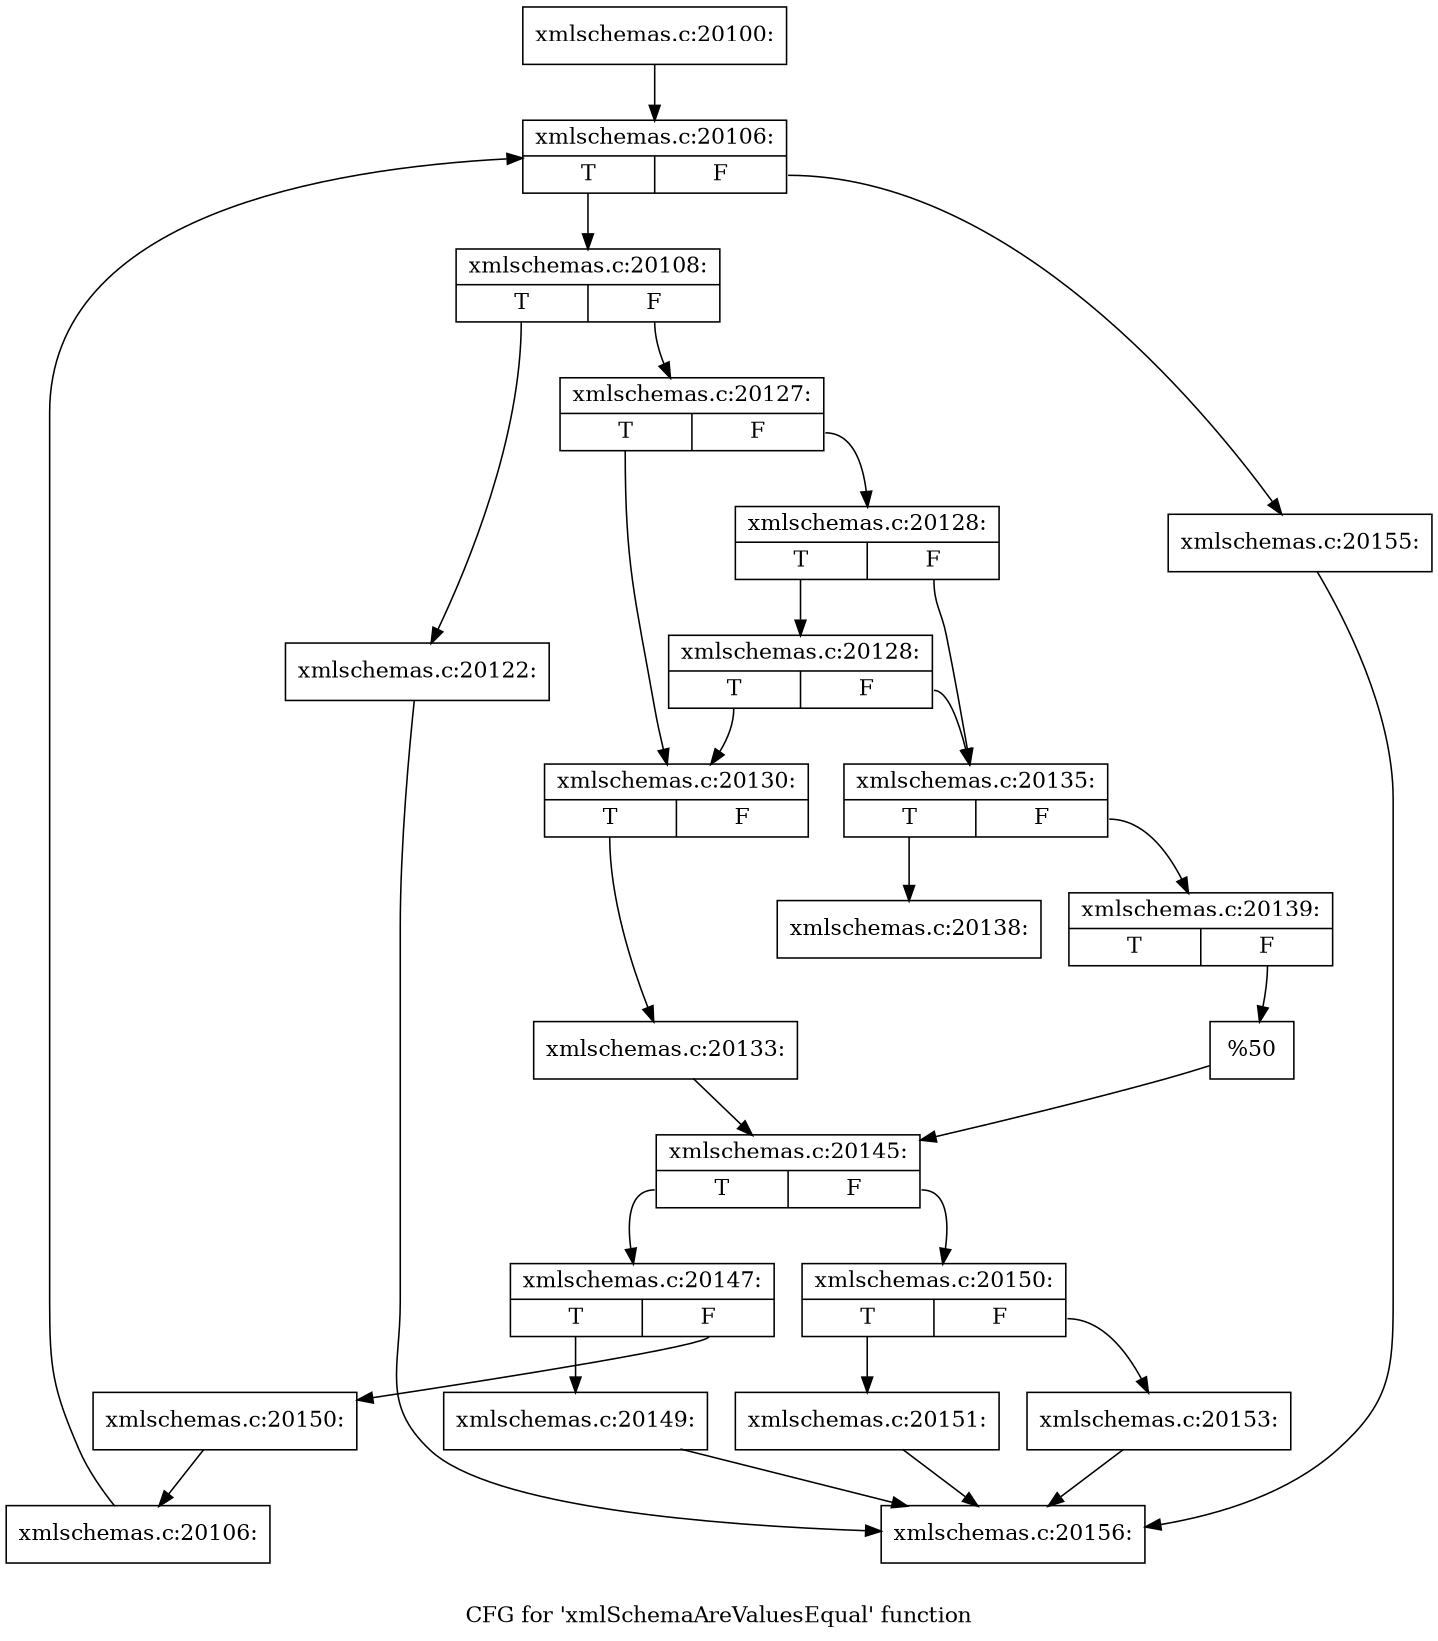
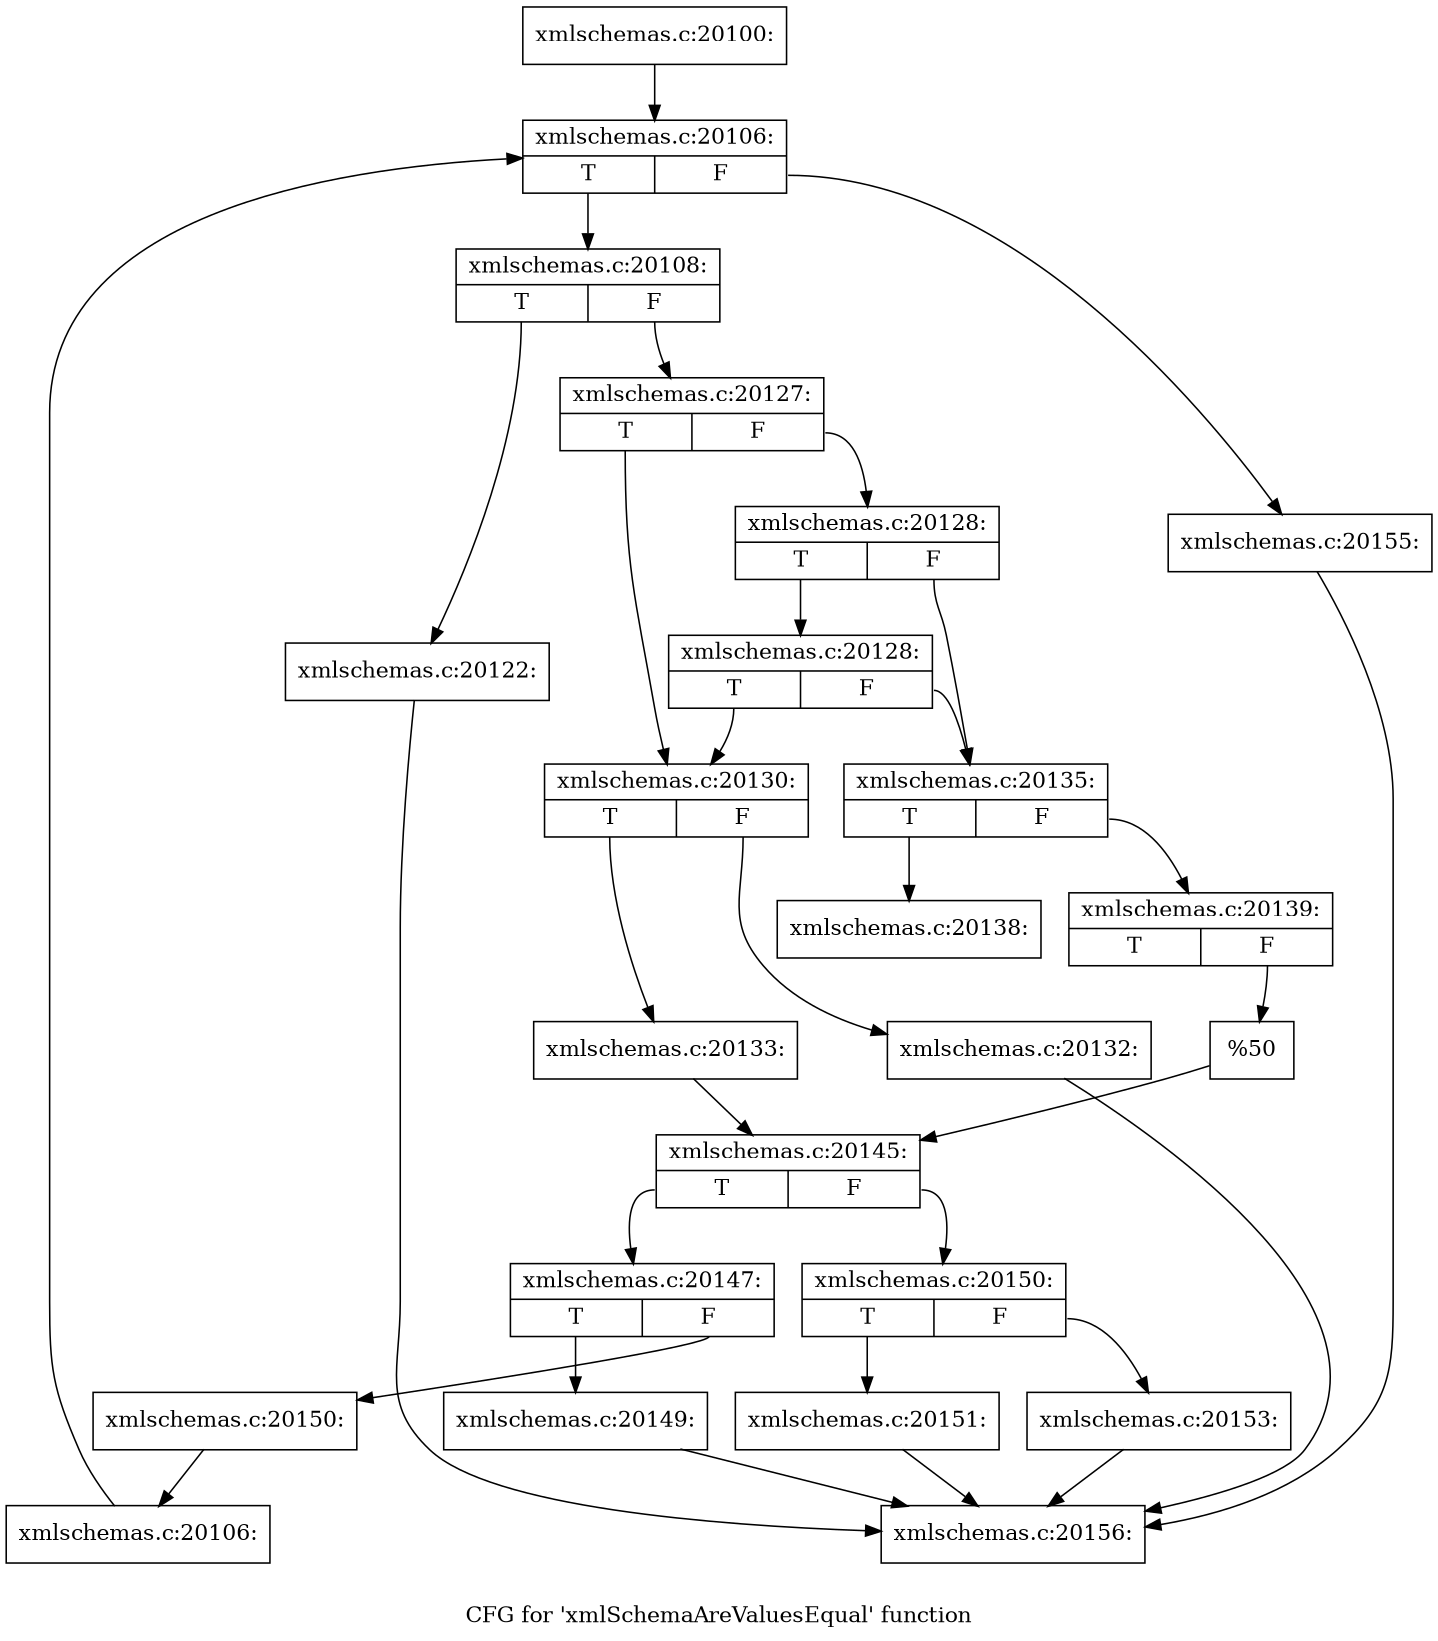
node "xmlschemas.c:20132:": added
